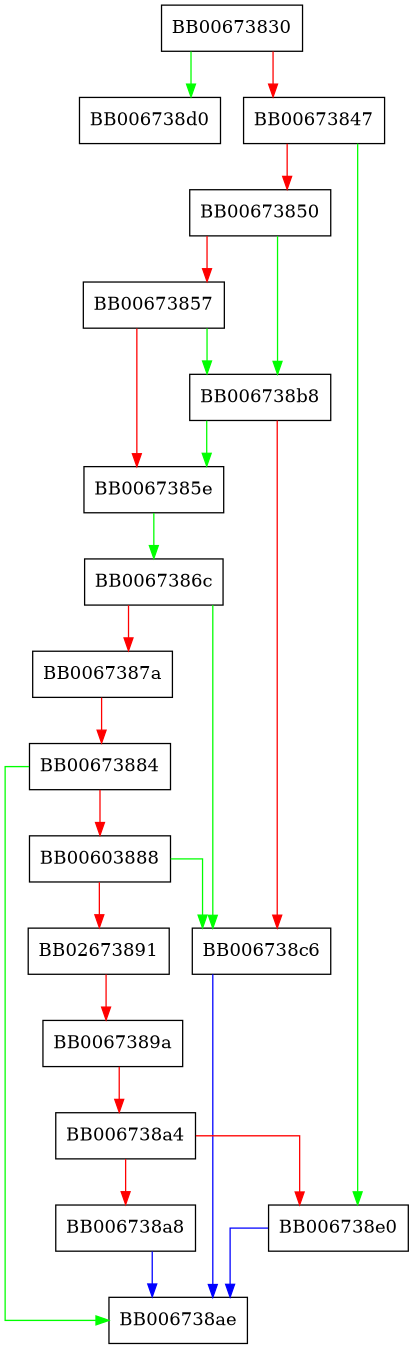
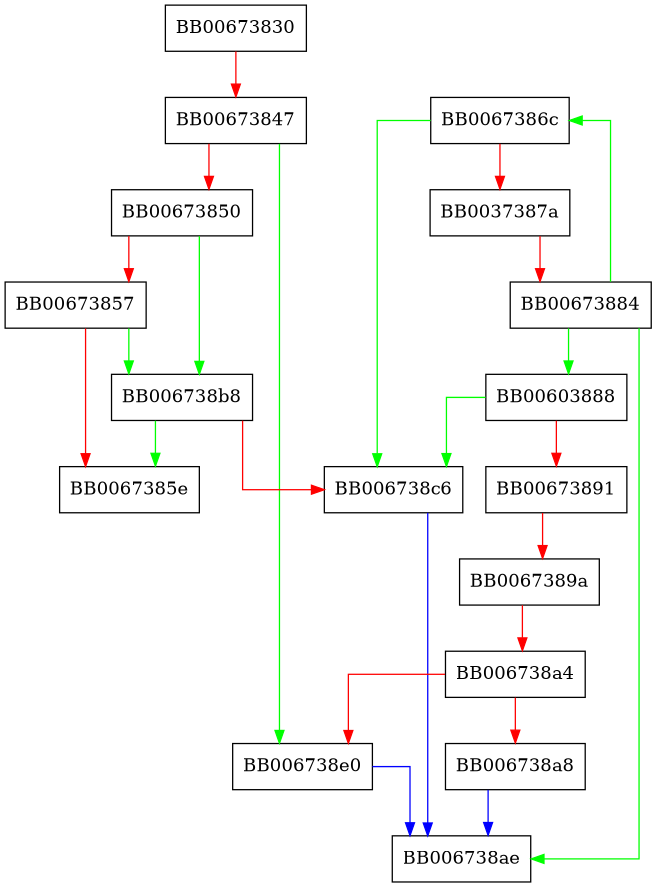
node "BB006738d0": removed
edge "BB0067385e" -> "BB0067386c": now "BB00673884" -> "BB0067386c"
node "BB0067387a": label "BB0067387a" -> "BB0037387a"
edge "BB00673884" -> "BB00603888": color red -> green
node "BB02673891": label "BB02673891" -> "BB00673891"
